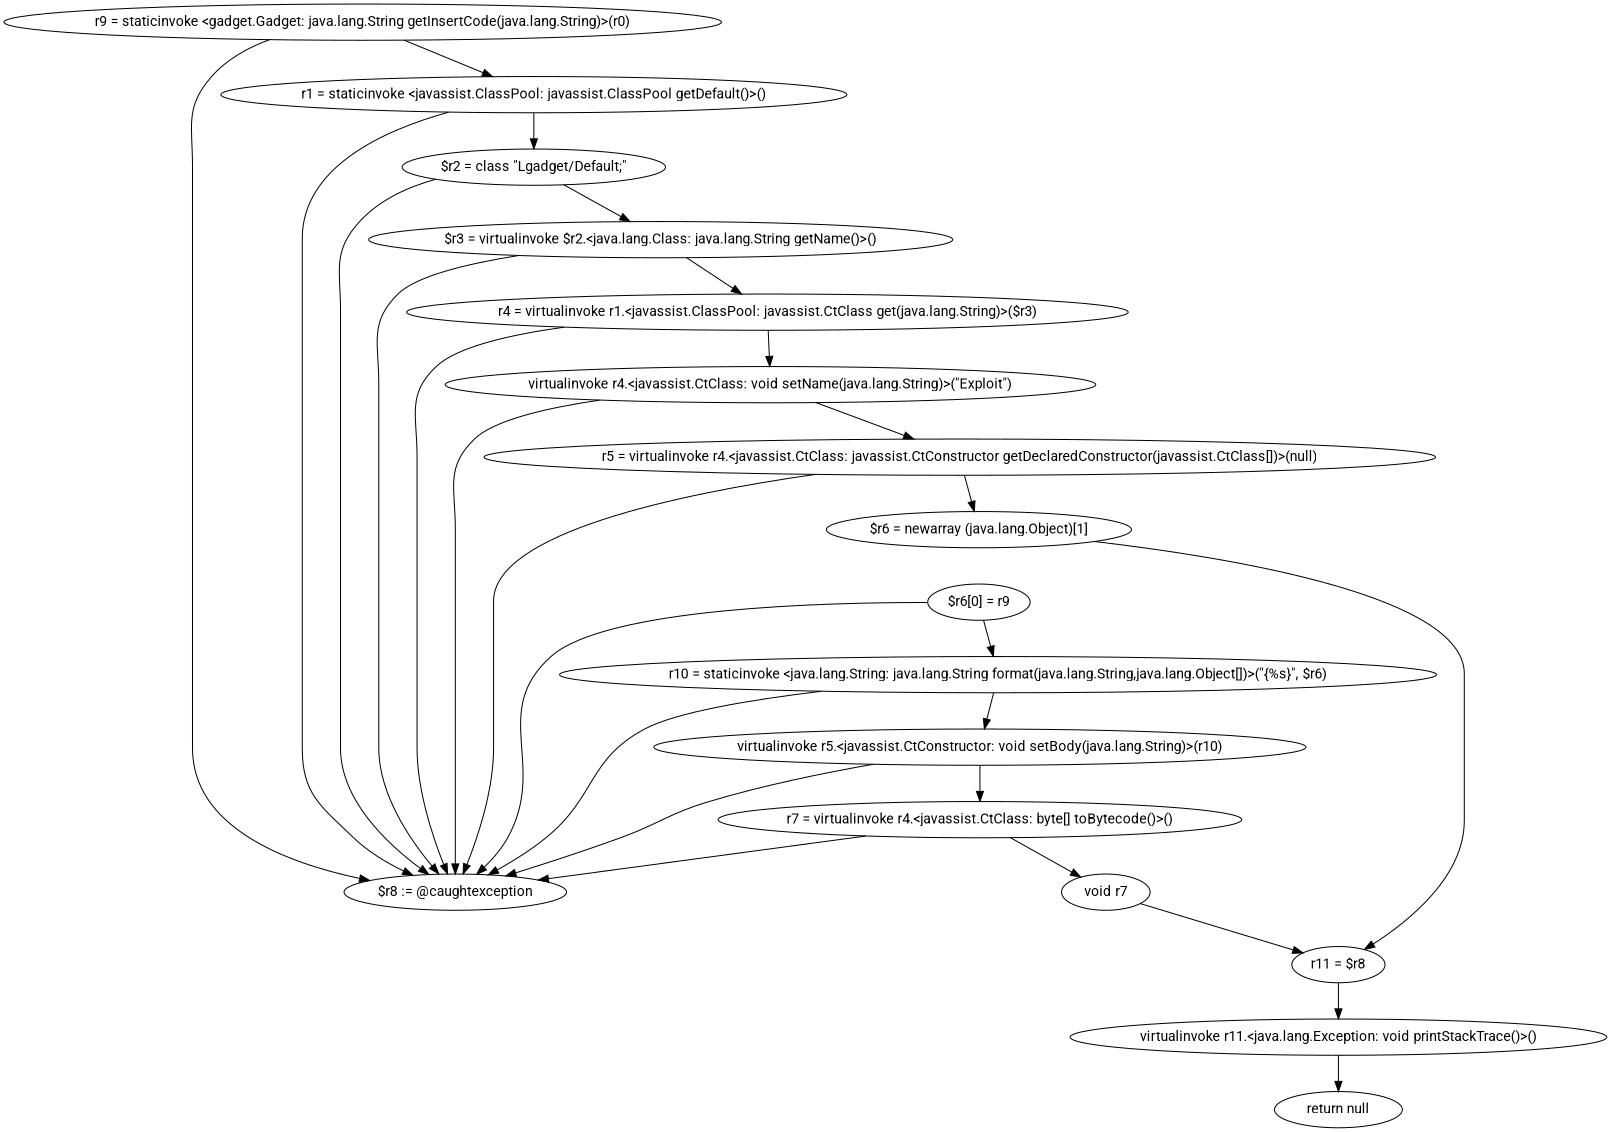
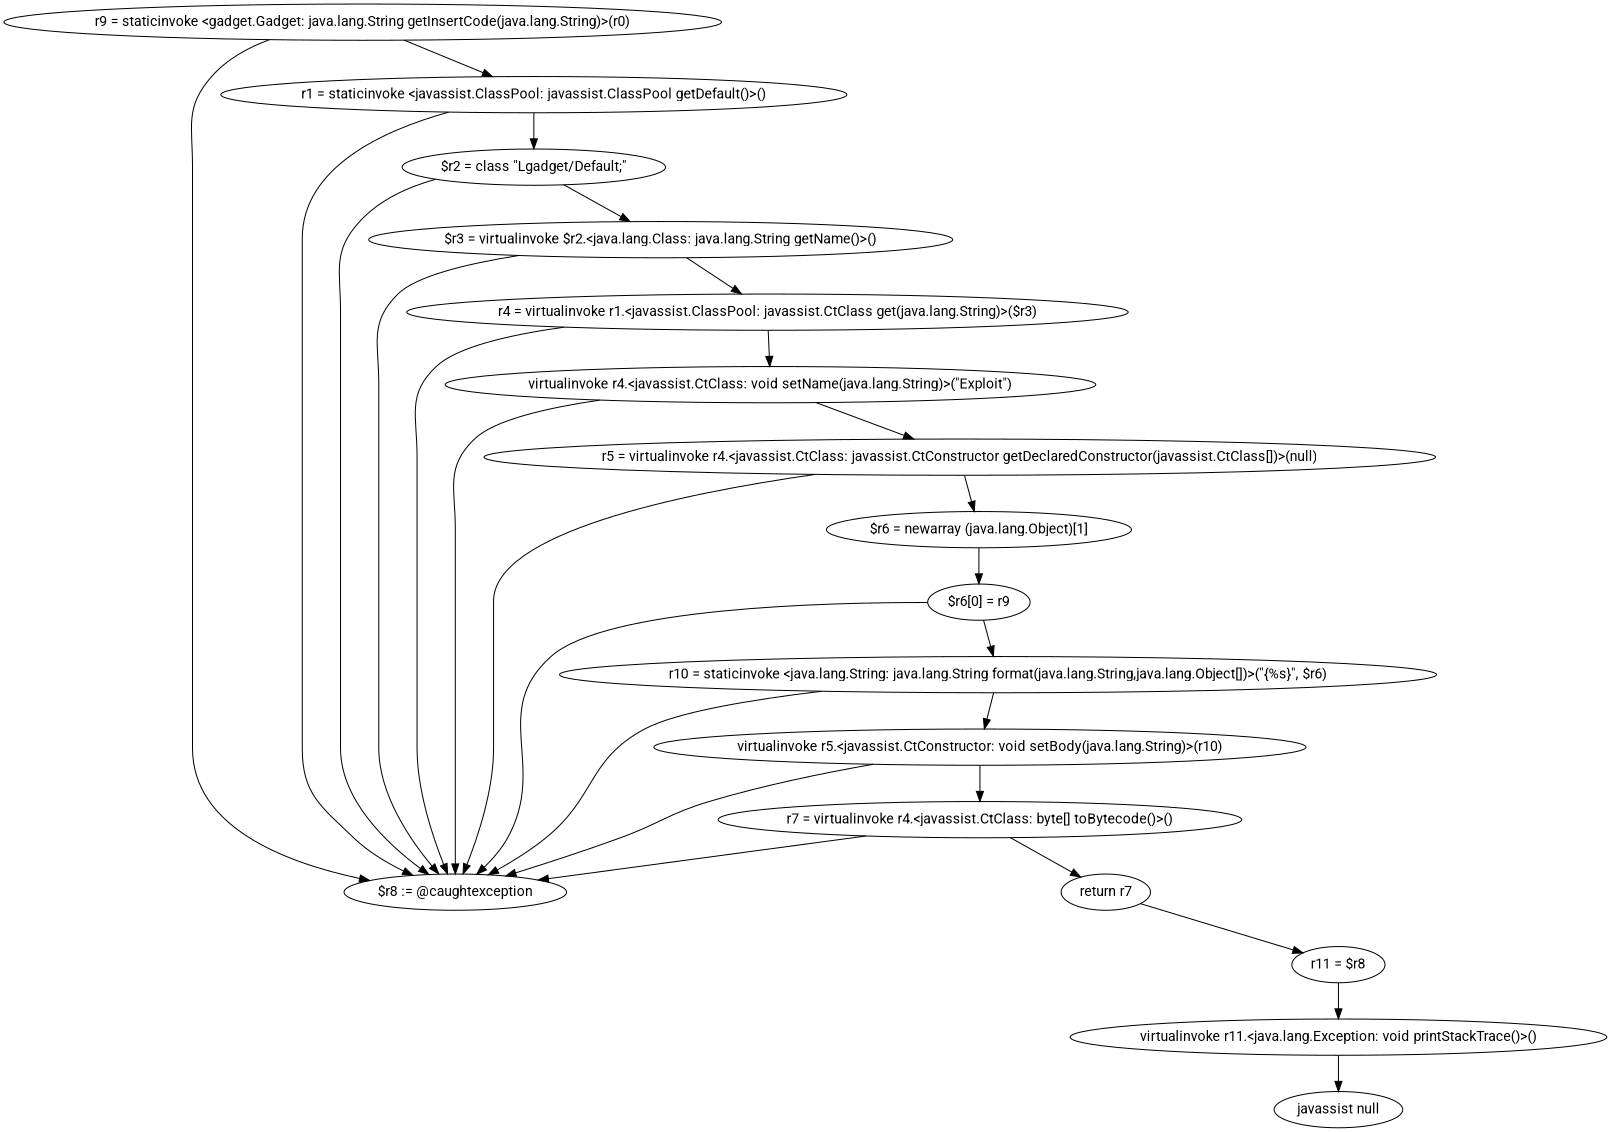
edge "$r6 = newarray (java.lang.Object)[1]" -> "r11 = $r8": now "$r6 = newarray (java.lang.Object)[1]" -> "$r6[0] = r9"
node "void r7": label "void r7" -> "return r7"
node "return null": label "return null" -> "javassist null"
